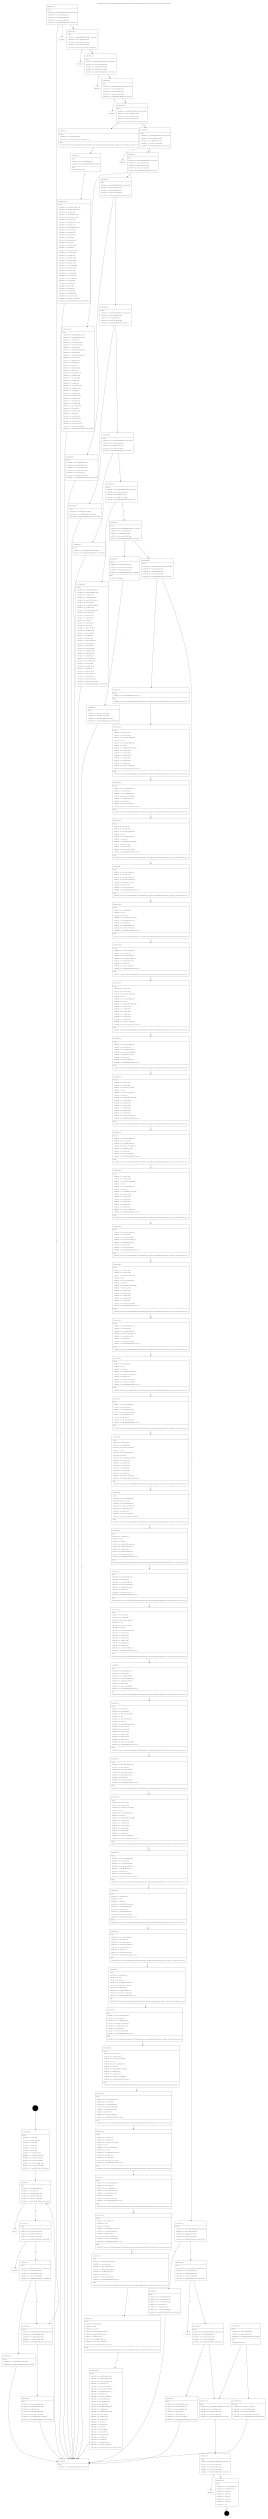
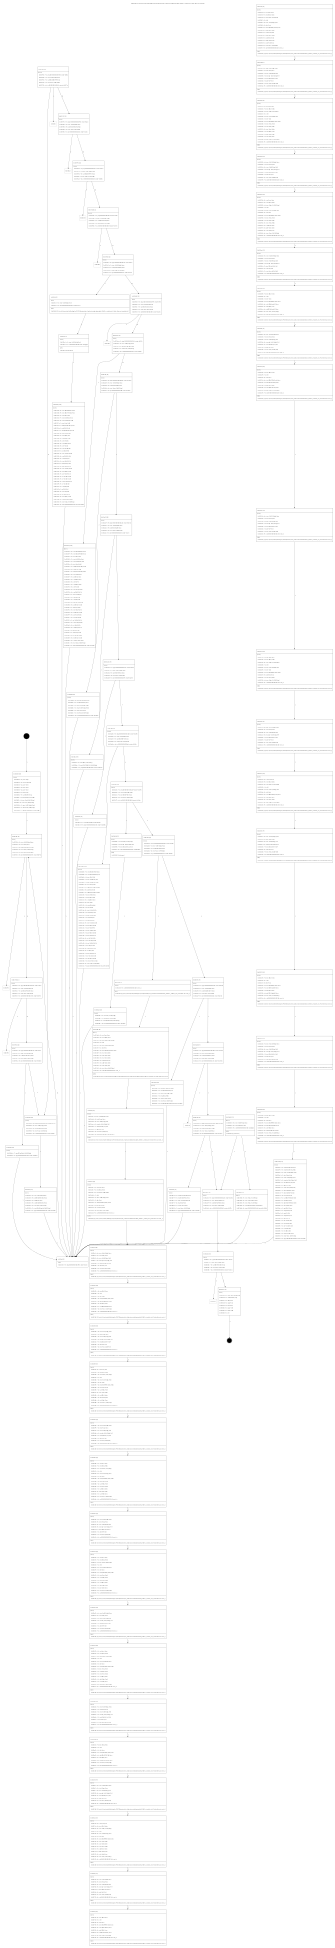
node "0x401f9d [39]": removed
